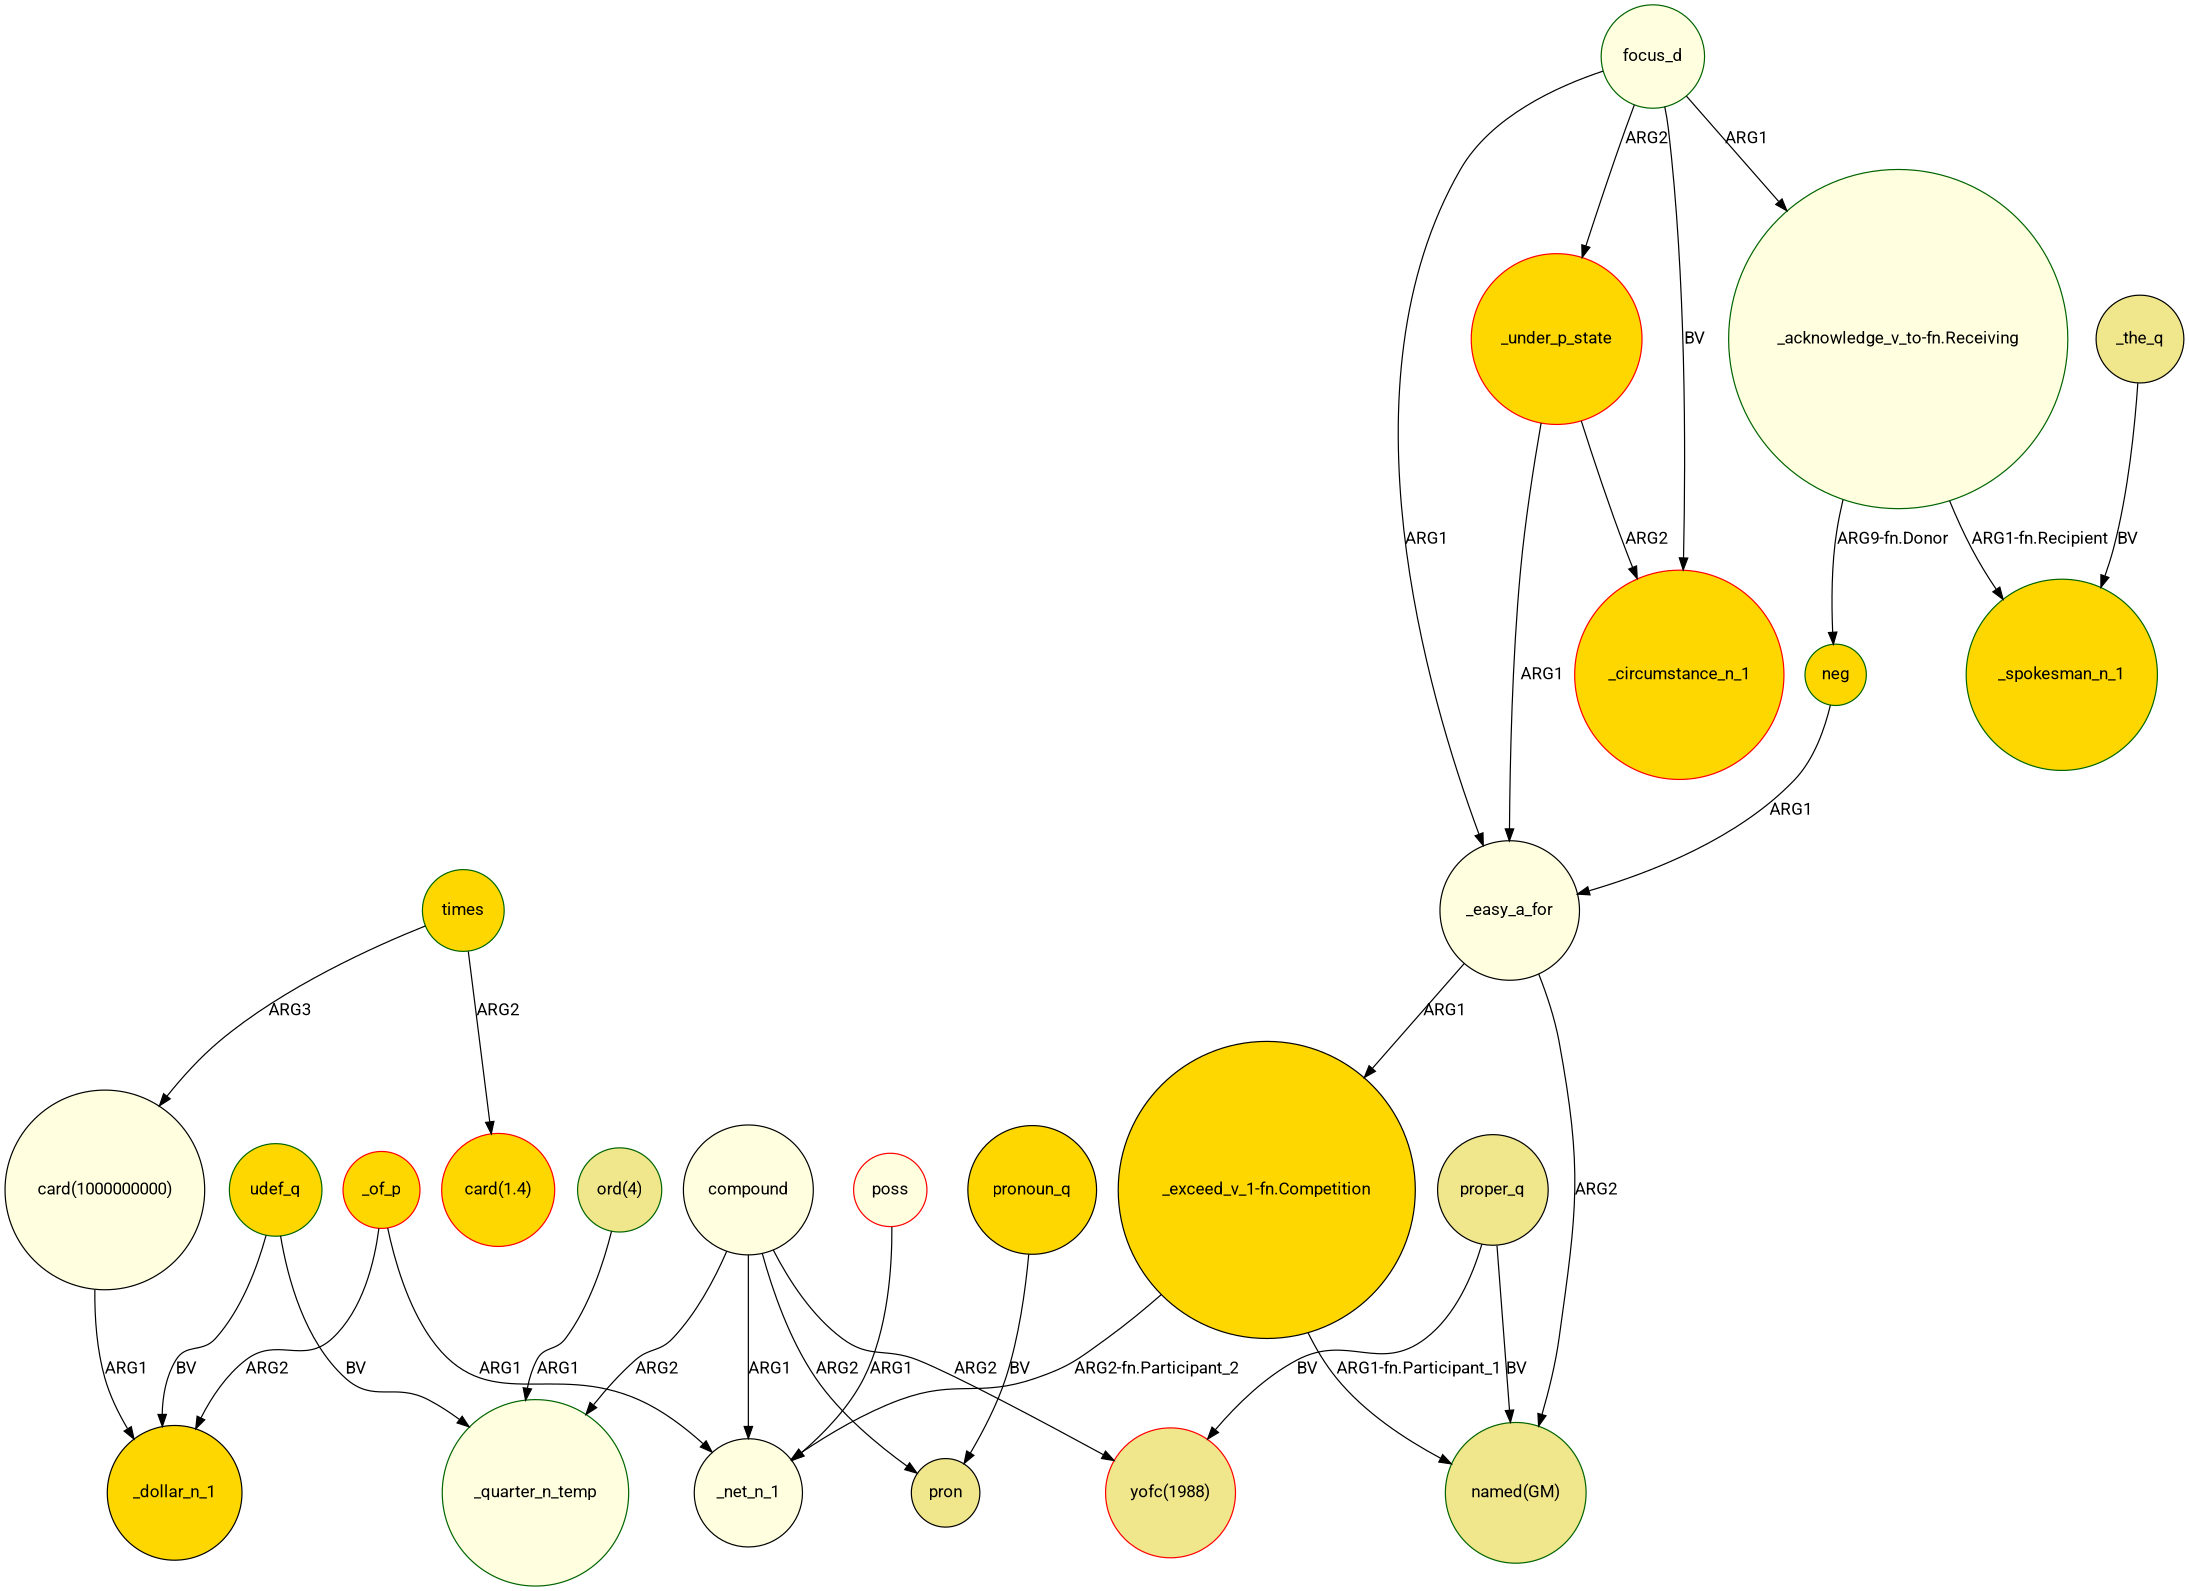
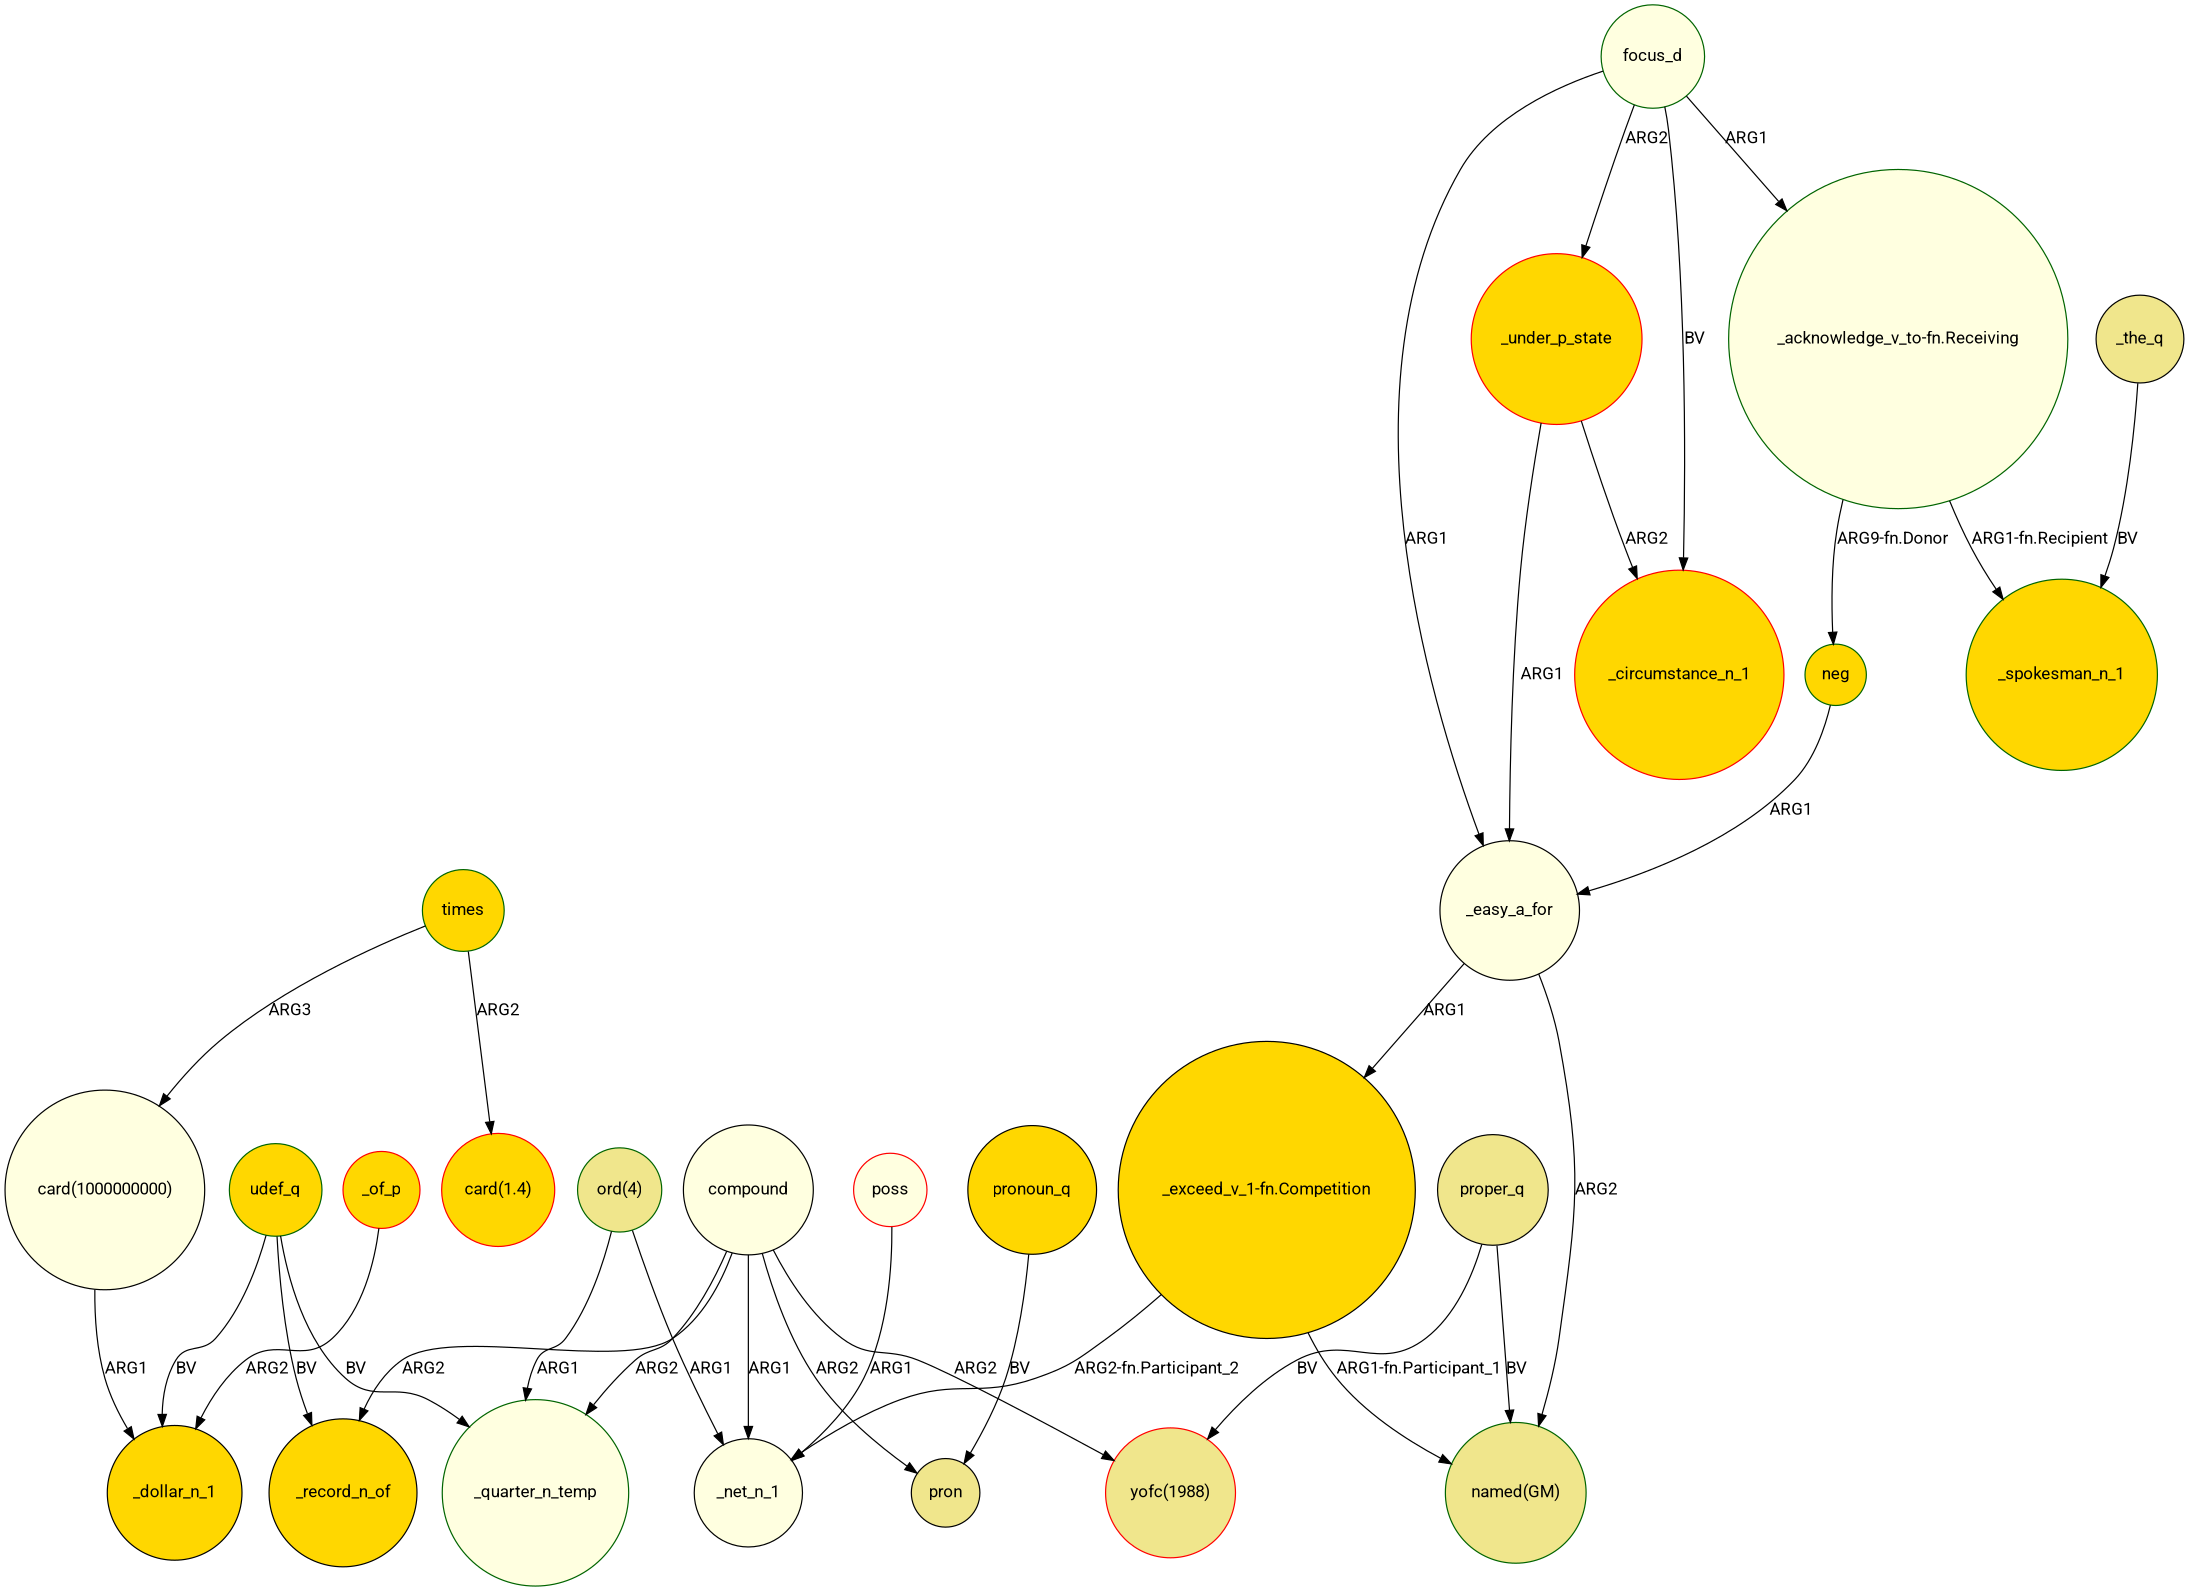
edge "_of_p" -> "_net_n_1": now "ord(4)" -> "_net_n_1"
node "_record_n_of": added
